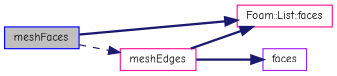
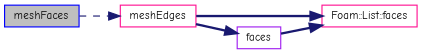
edge "meshFaces" -> "Foam::List::faces": now "faces" -> "Foam::List::faces"
